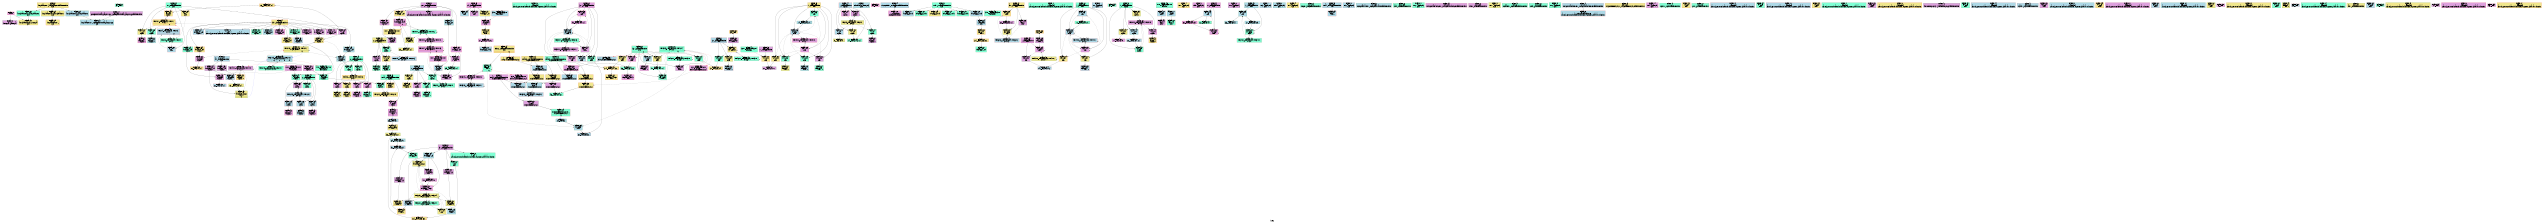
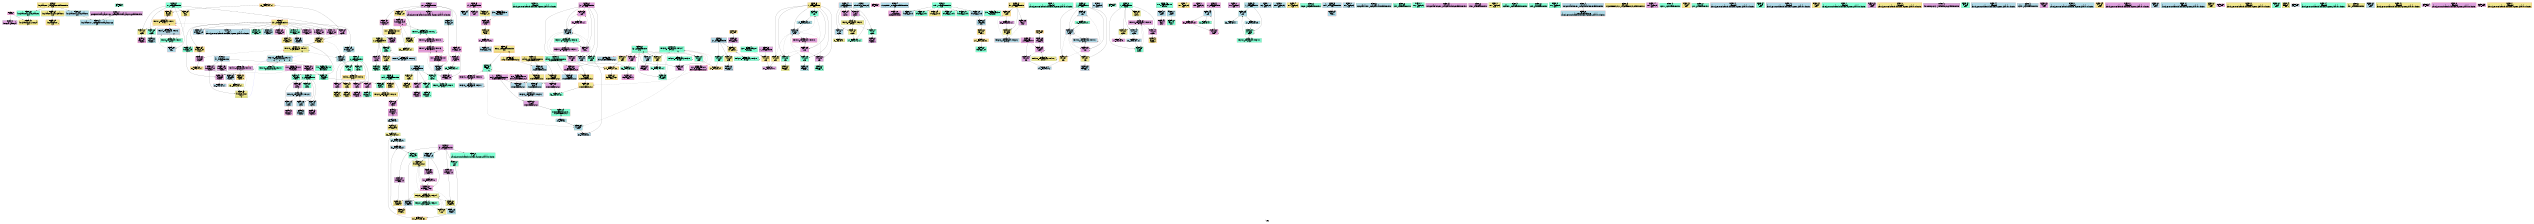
node "NodeID: 523": removed
